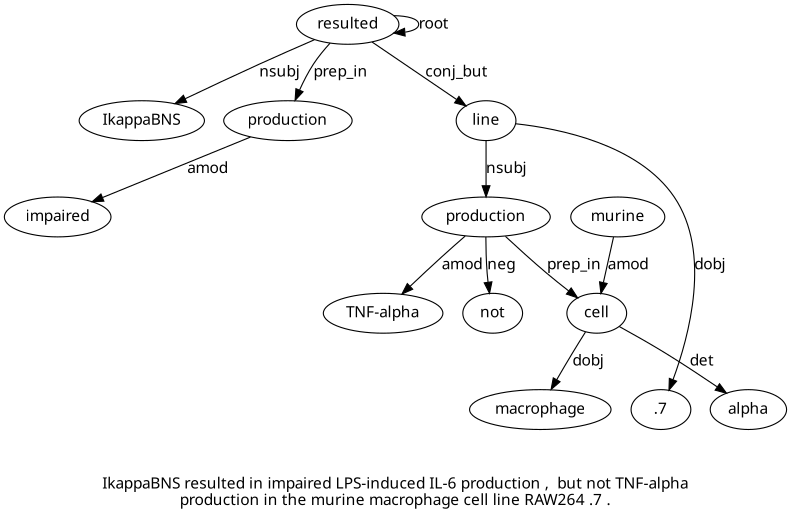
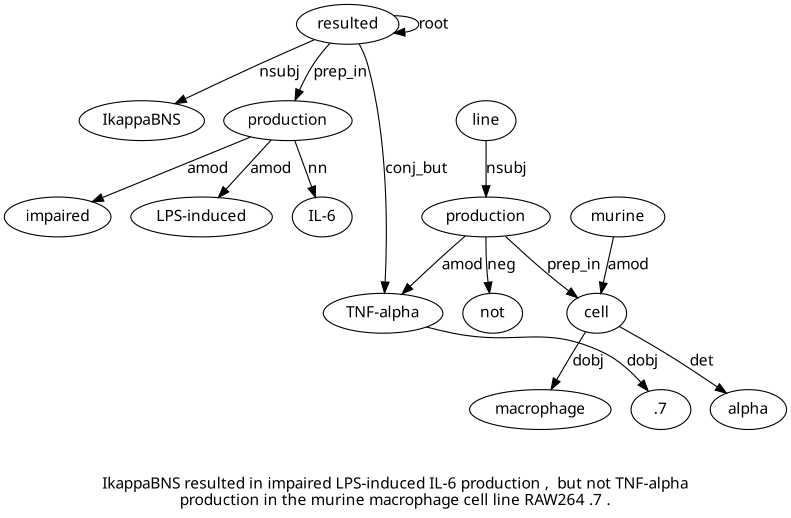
edge "resulted" -> "line": now "resulted" -> "TNF-alpha"
edge "line" -> ".7": now "TNF-alpha" -> ".7"
node "LPS-induced": added
node "IL-6": added
